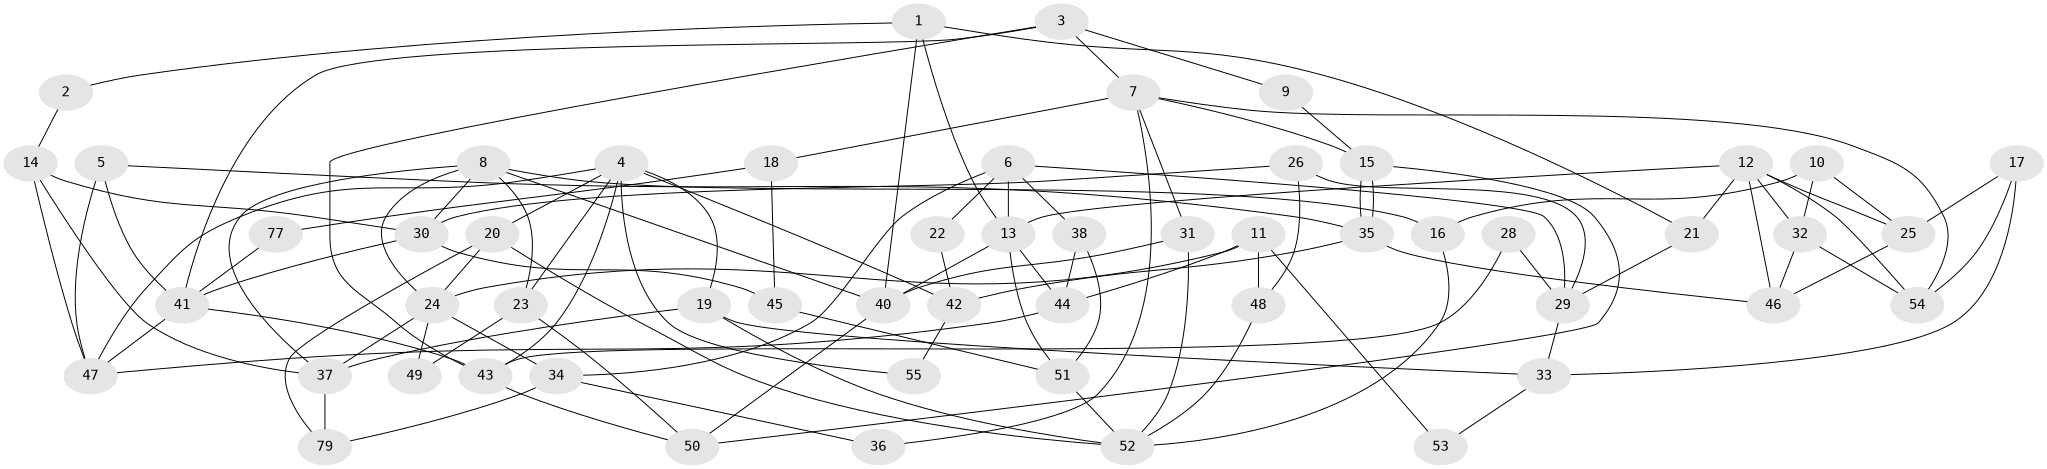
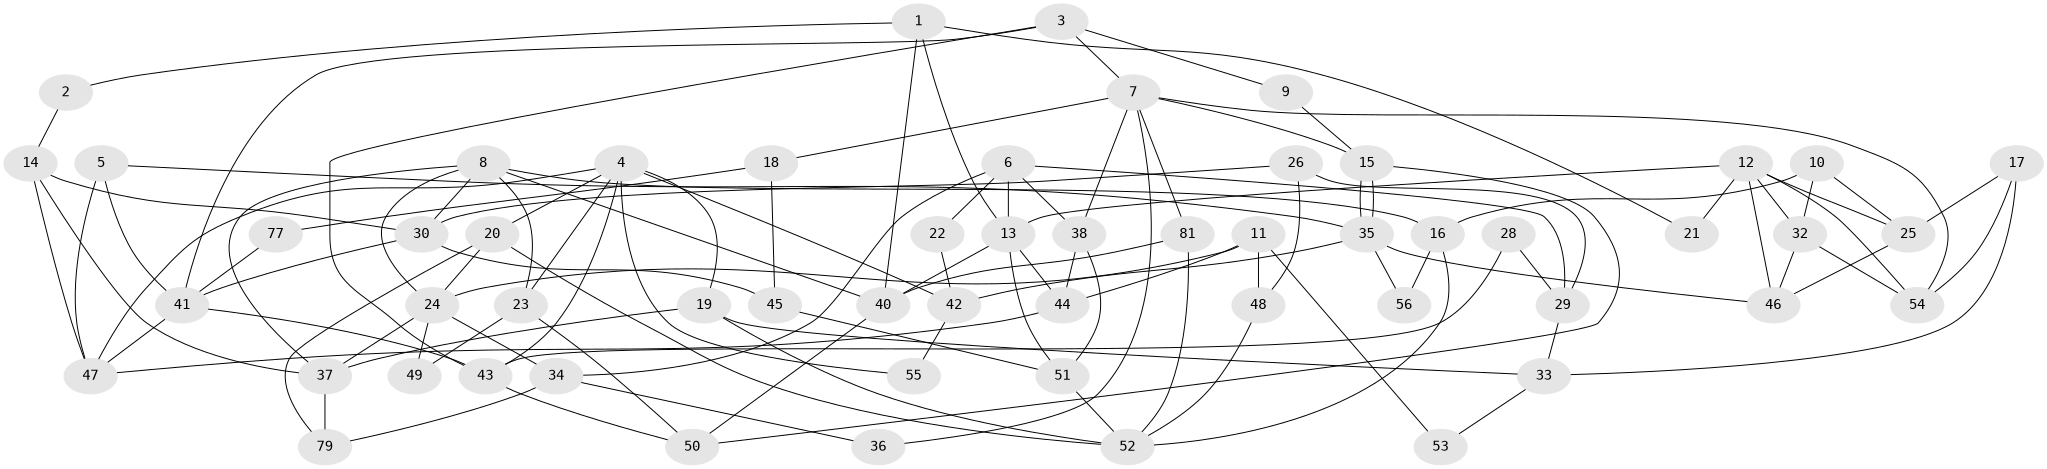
edge "7" -- "38": added
node "31": label "31" -> "81"
edge "21" -- "29": removed
node "56": added
